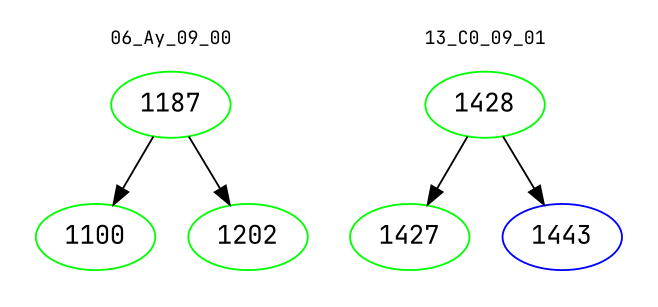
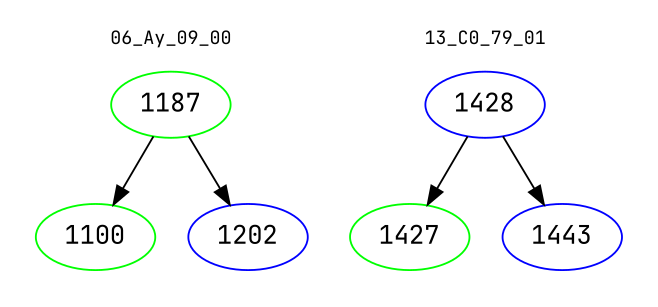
cluster "13_C0_09_01": label "13_C0_09_01" -> "13_C0_79_01"
node "1428": color green -> blue
node "1202": color green -> blue
